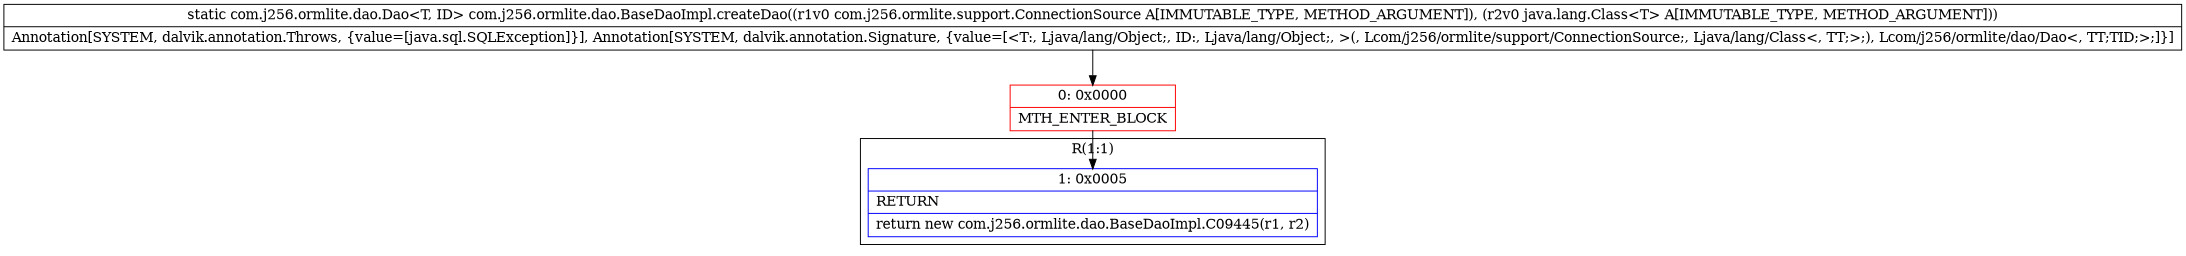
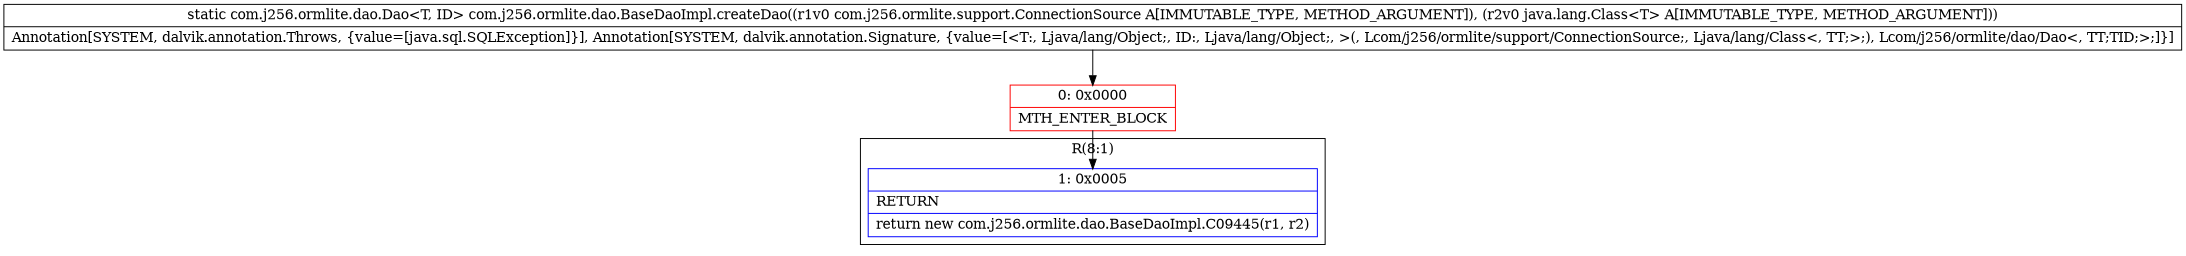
cluster "R(1:1)": label "R(1:1)" -> "R(8:1)"
